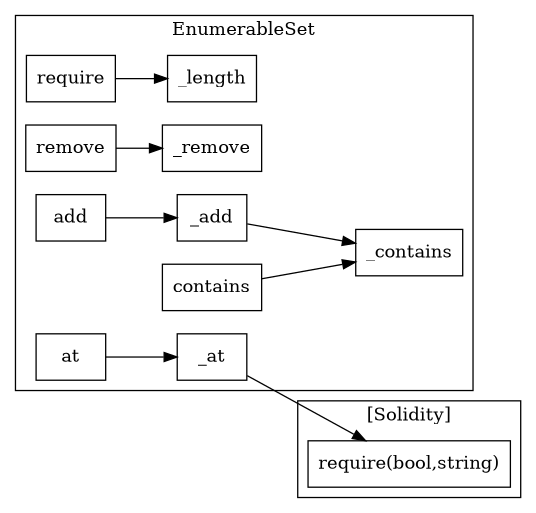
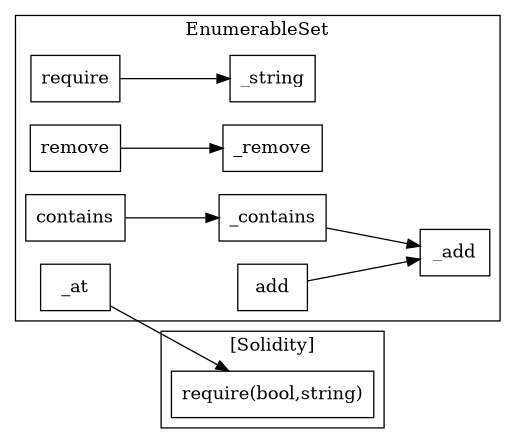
node "_length": label "_length" -> "_string"
edge "_add" -> "_contains": reversed
node "at": removed
